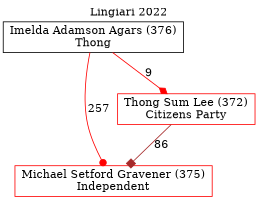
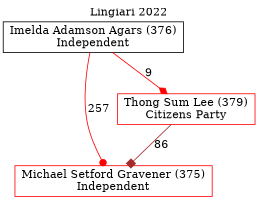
node "Imelda Adamson Agars (376) Thong": label "Imelda Adamson Agars (376) Thong" -> "Imelda Adamson Agars (376) Independent"
node "Thong Sum Lee (372) Citizens Party": label "Thong Sum Lee (372) Citizens Party" -> "Thong Sum Lee (379) Citizens Party"
